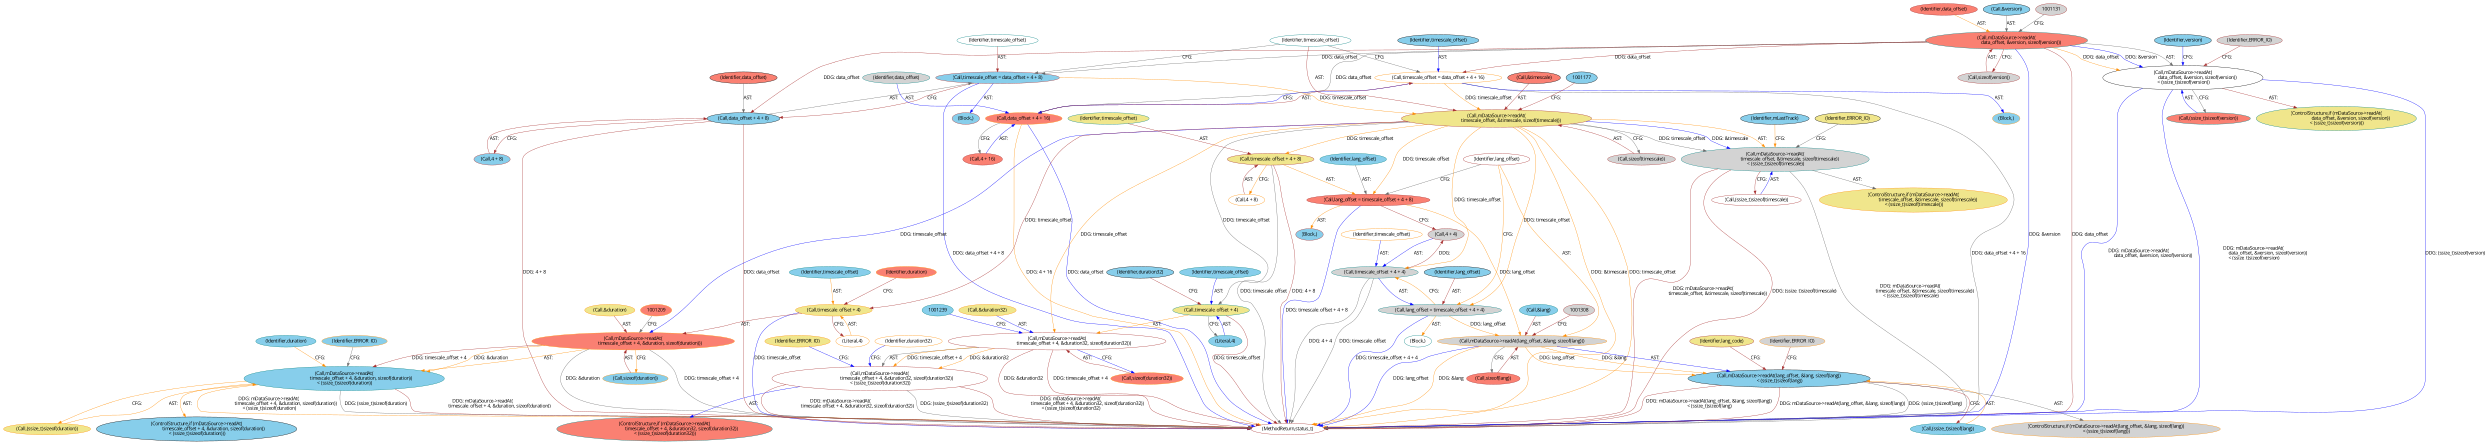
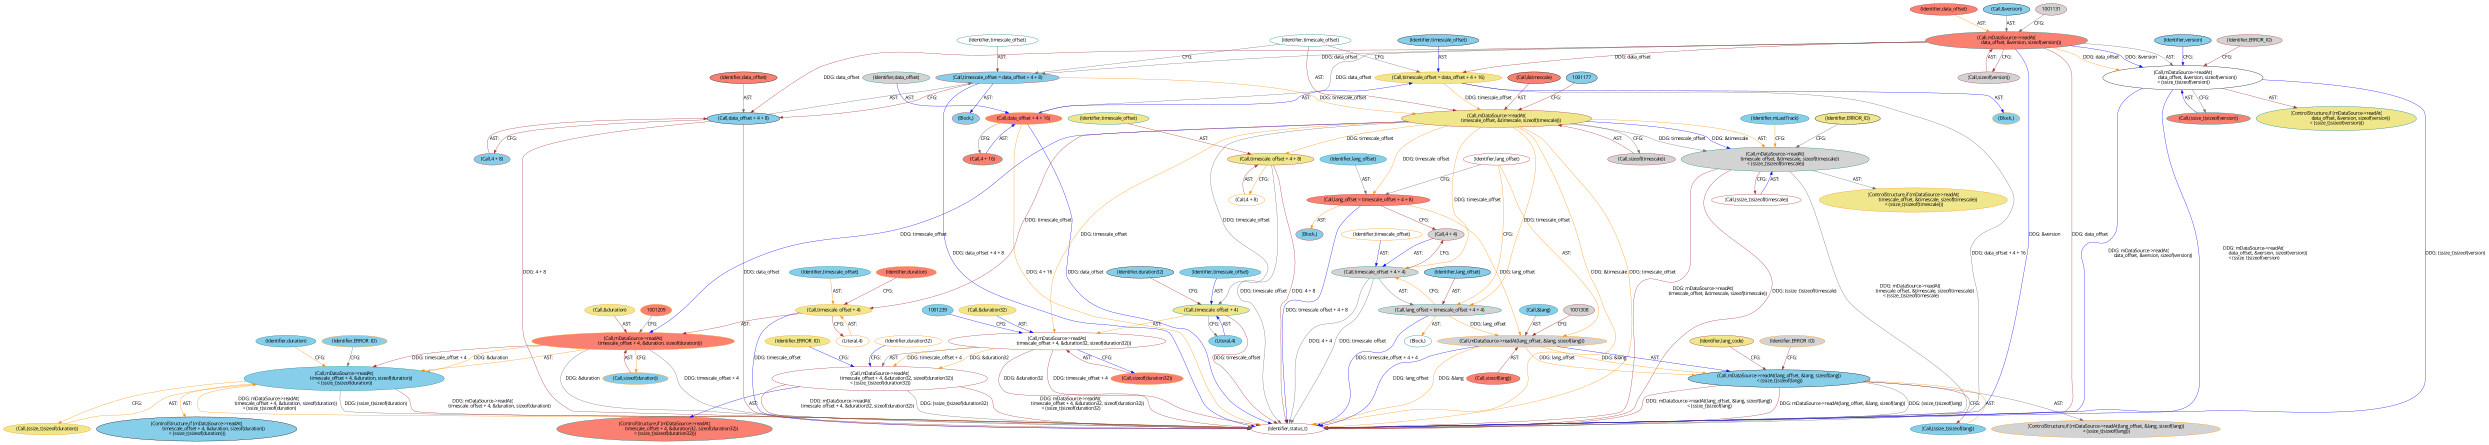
node "(Call,timescale_offset = data_offset + 4 + 16)": fillcolor white -> khaki
edge "(Call,timescale_offset = data_offset + 4 + 16)" -> "(Call,data_offset + 4 + 16)": removed, label "CFG:"
edge "(Call,data_offset + 4 + 16)" -> "(Call,timescale_offset = data_offset + 4 + 16)": color brown -> blue
node "(Identifier,mLastTrack)": color black -> teal
node "(Call,4 + 16)": color brown -> teal
edge "(Call,timescale_offset + 4 + 8)" -> "(Call,lang_offset = timescale_offset + 4 + 8)": removed, label "AST:"
edge "(Call,timescale_offset + 4 + 4)" -> "(Call,4 + 4)": label "DDG: " -> "CFG: "
edge "(Call,timescale_offset + 4 + 4)" -> "(Call,lang_offset = timescale_offset + 4 + 4)": color blue -> gray40
edge "(Call,mDataSource->readAt(lang_offset, &lang, sizeof(lang)))" -> "(Call,sizeof(lang))": removed, label "CFG:"
node "(MethodReturn,status_t)": label "(MethodReturn,status_t)" -> "(Identifier,status_t)"
